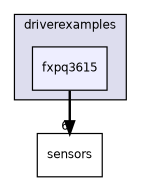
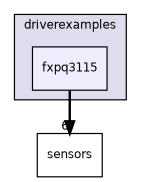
node "fxpq3615": label "fxpq3615" -> "fxpq3115"
